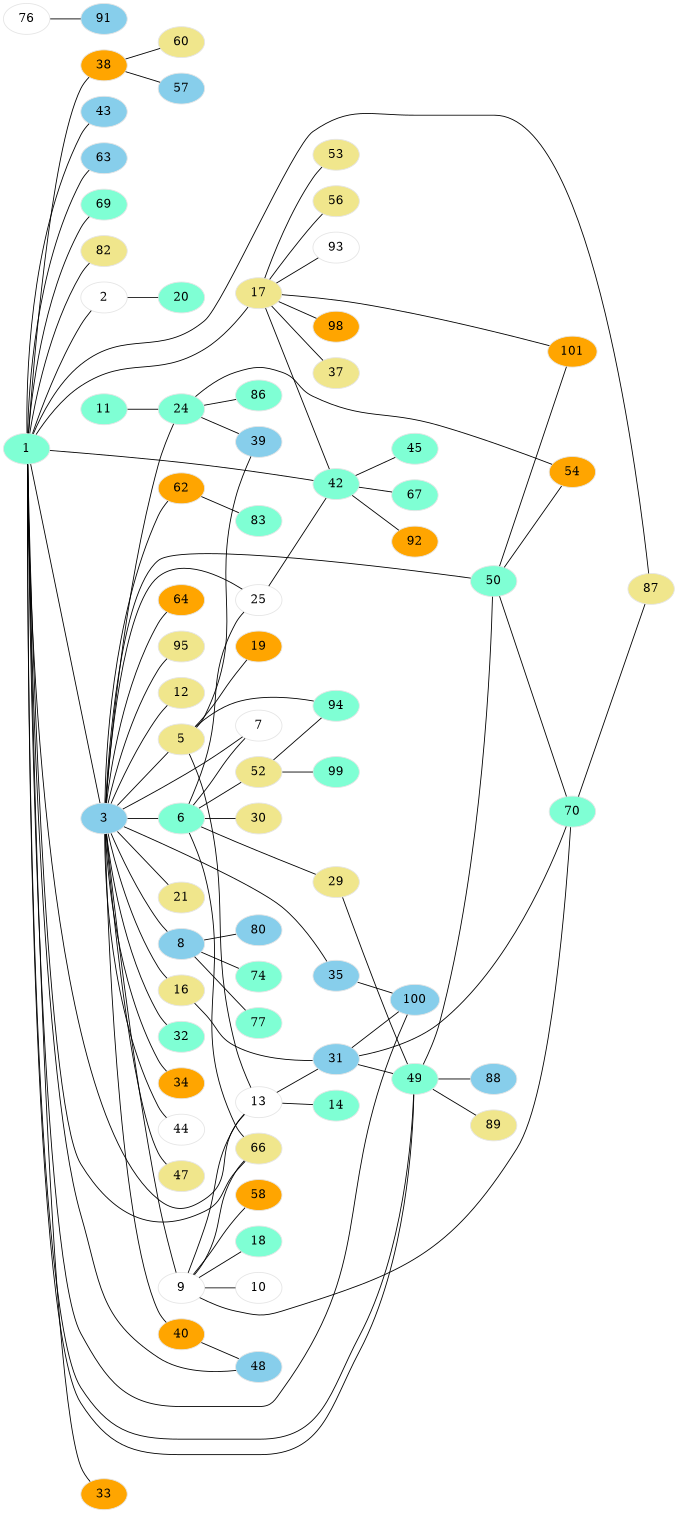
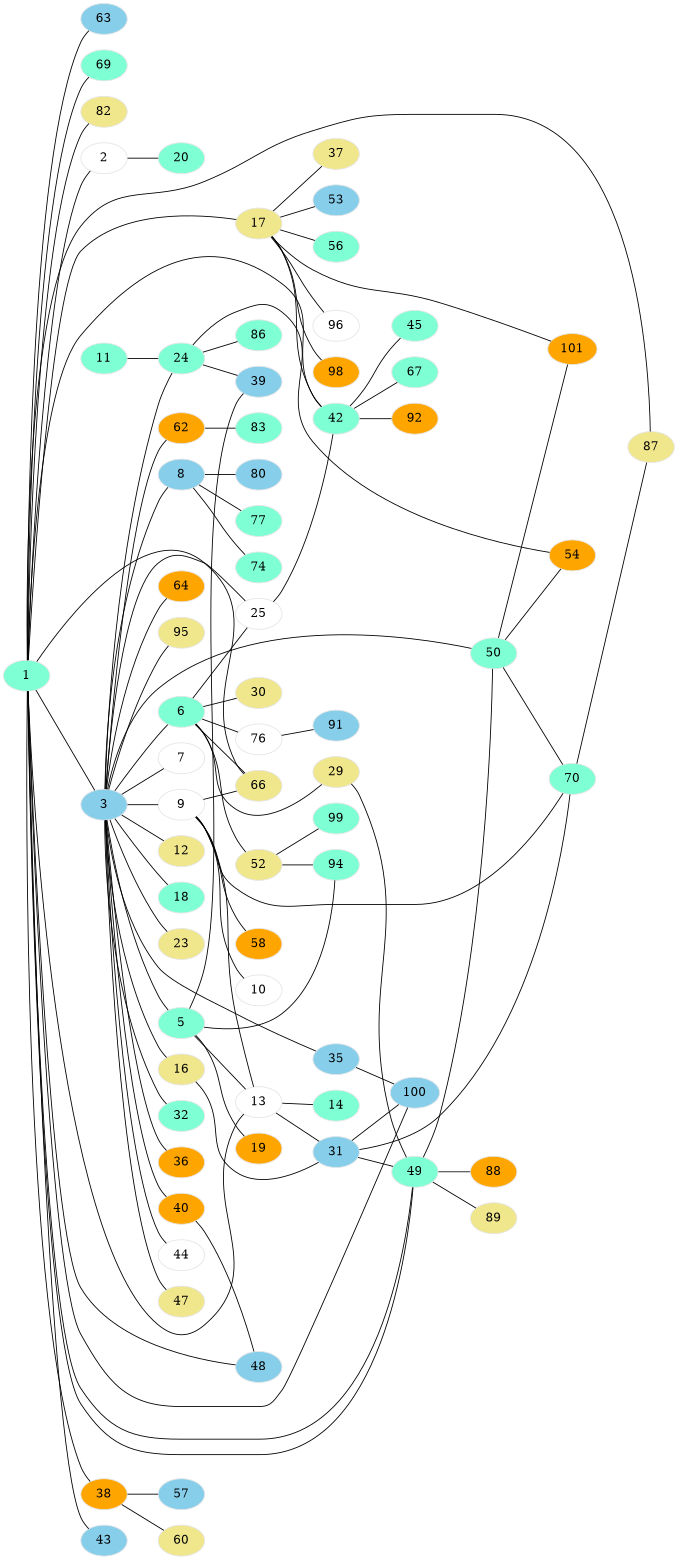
node "53": fillcolor khaki -> skyblue
node "56": fillcolor khaki -> aquamarine
node "93": label "93" -> "96"
node "5": fillcolor khaki -> aquamarine
edge "7" -- "6": now "76" -- "6"
node "21": label "21" -> "23"
node "88": fillcolor skyblue -> orange
node "34": label "34" -> "36"
edge "18" -- "9": now "18" -- "3"
node "33": removed
